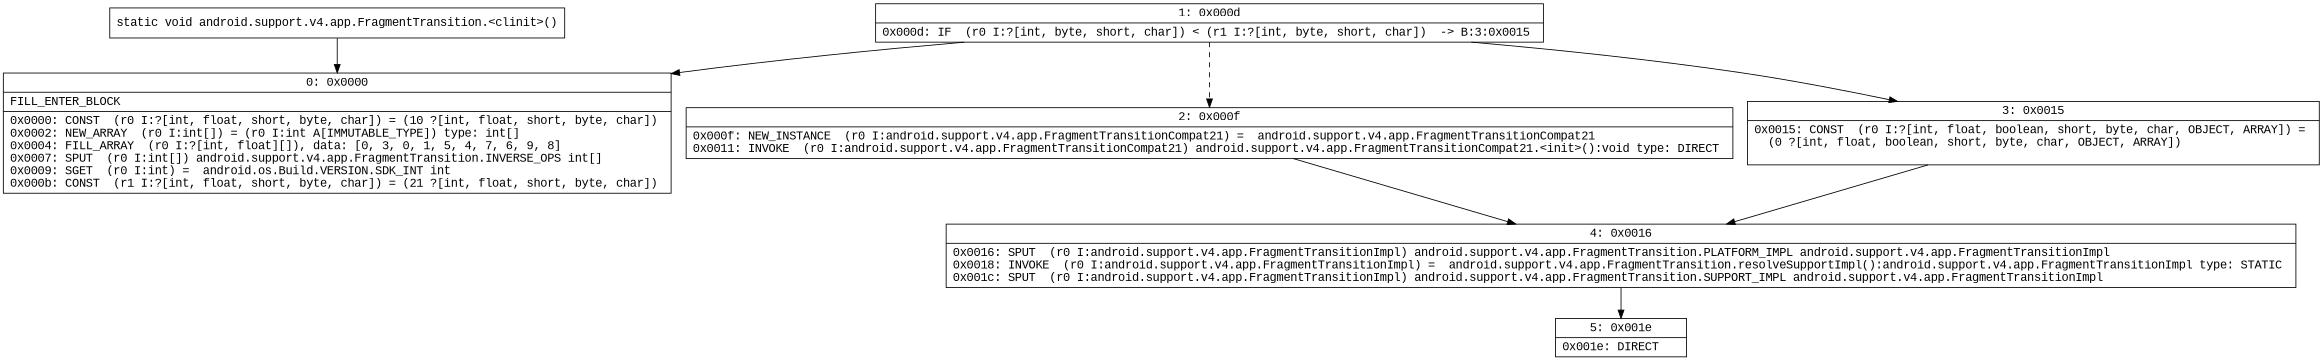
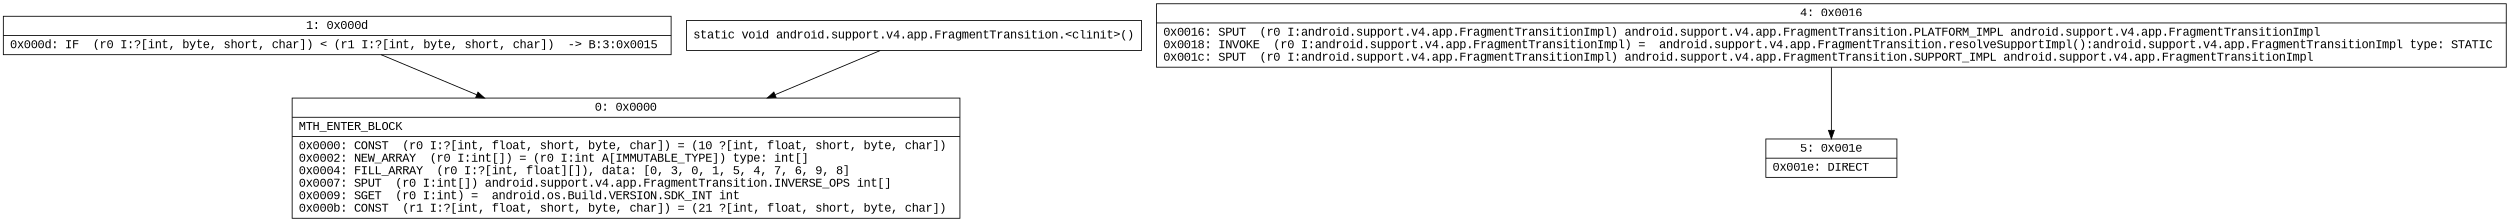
node "0: 0x0000": text "FILL_ENTER_BLOCK" -> "MTH_ENTER_BLOCK"
node "2: 0x000f": removed
node "3: 0x0015": removed
